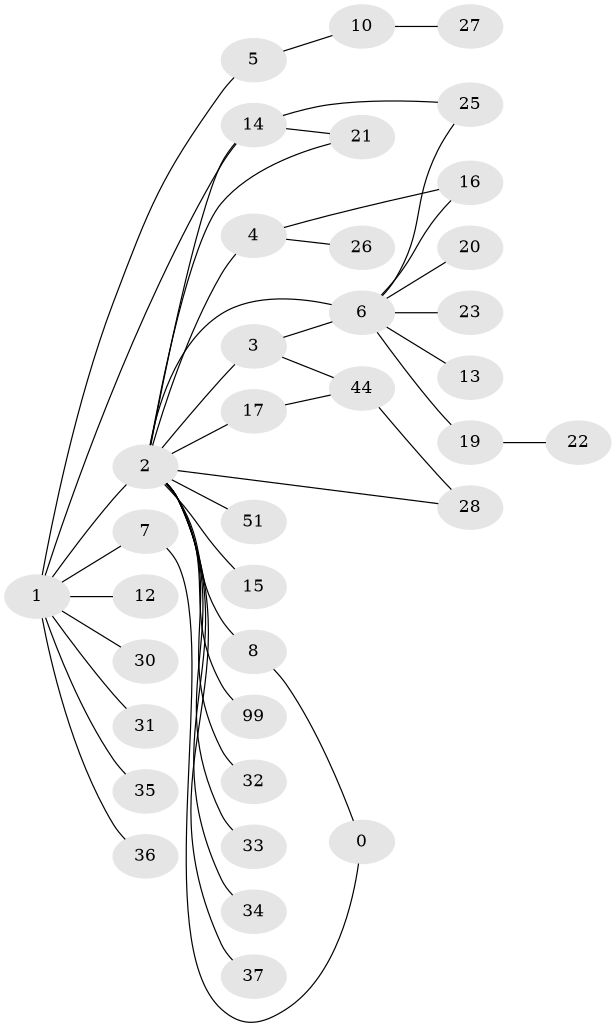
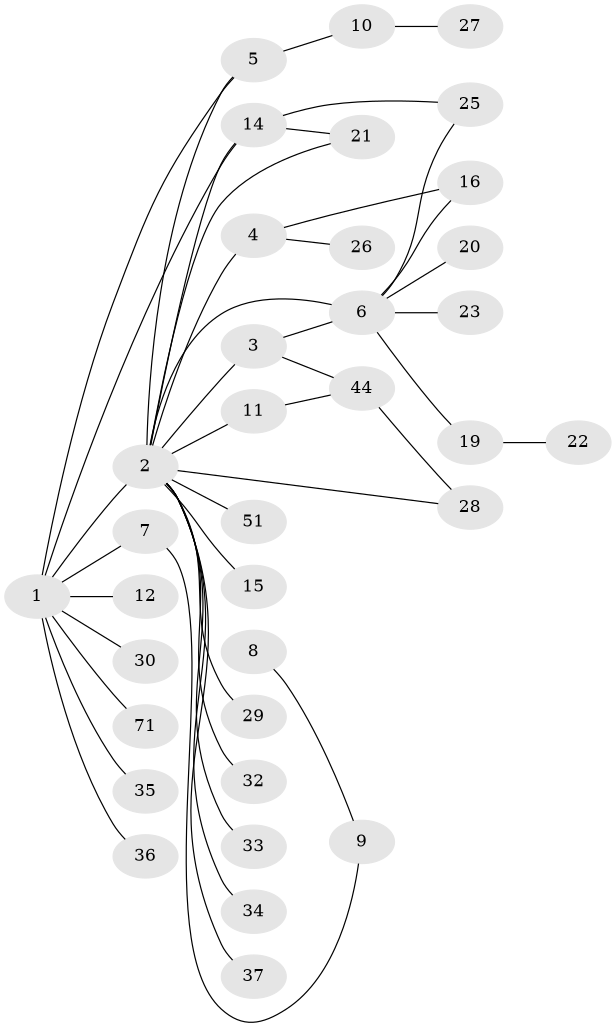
node "13": removed
node "17": label "17" -> "11"
edge "2" -- "8": now "2" -- "5"
node "99": label "99" -> "29"
node "31": label "31" -> "71"
node "0": label "0" -> "9"
